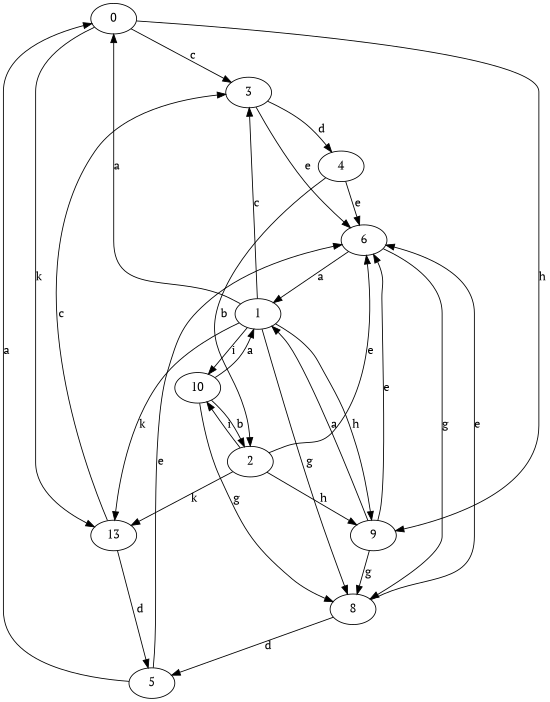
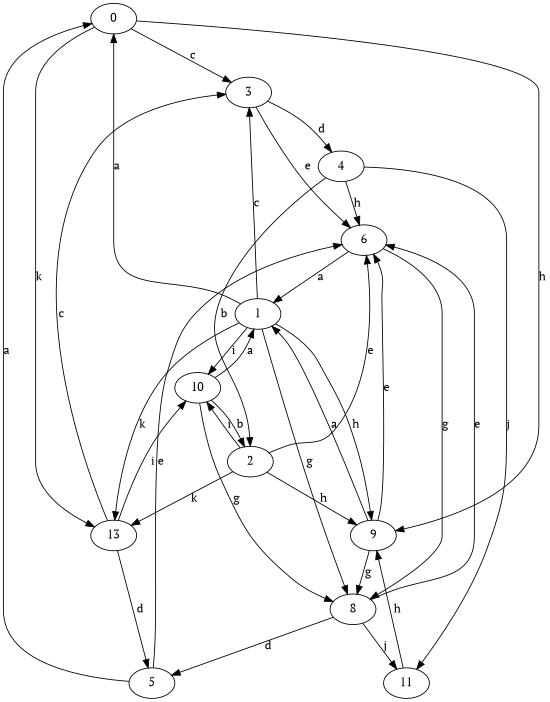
edge "4" -> "6": label "e" -> "h"
edge "13" -> "10": added, label "i"
node "11": added
